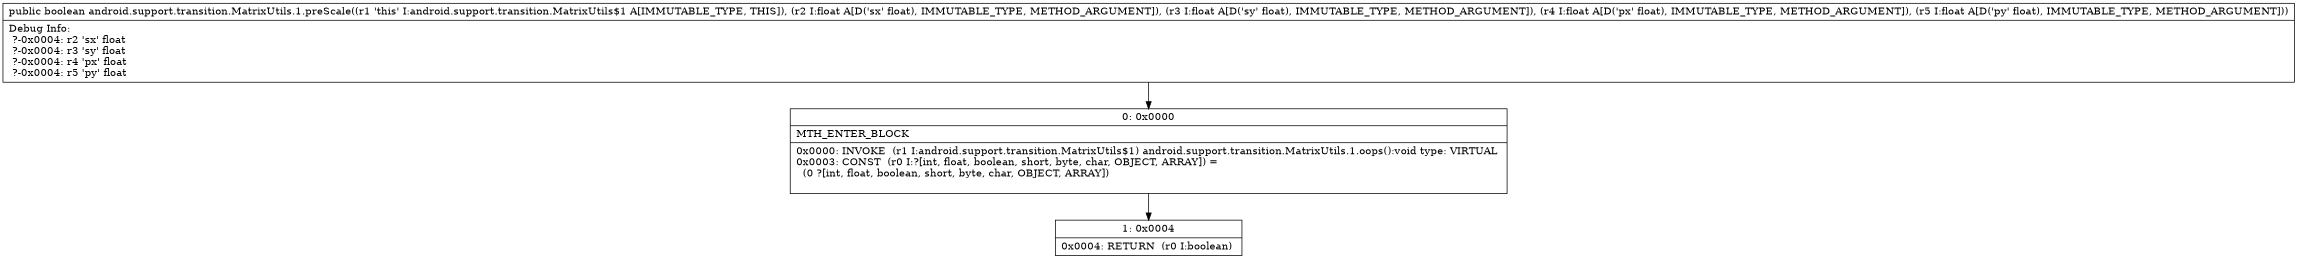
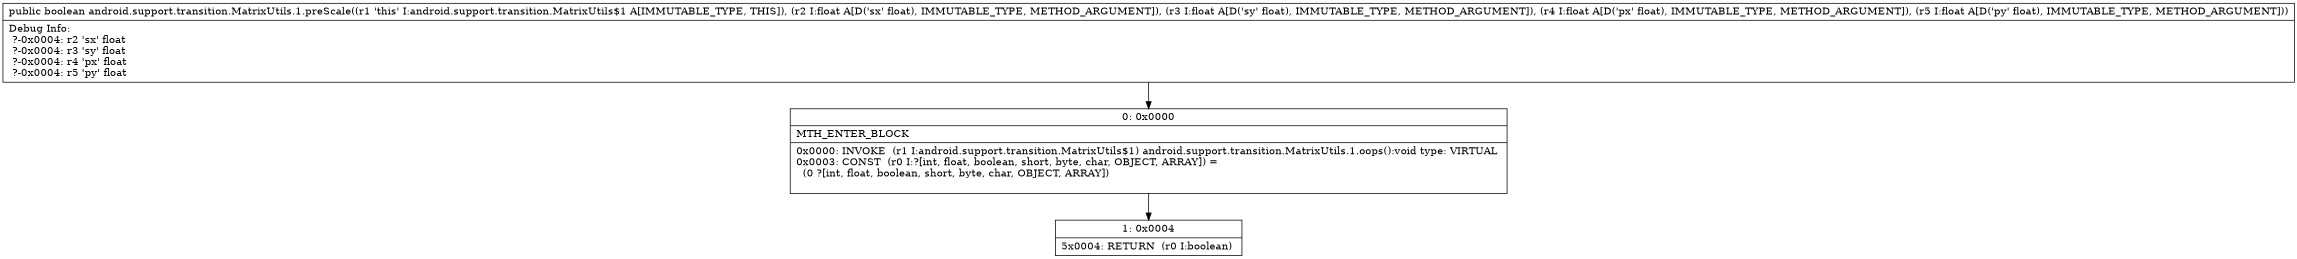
node "1: 0x0004": text "0x0004: RETURN  (r0 I:boolean)" -> "5x0004: RETURN  (r0 I:boolean)"
